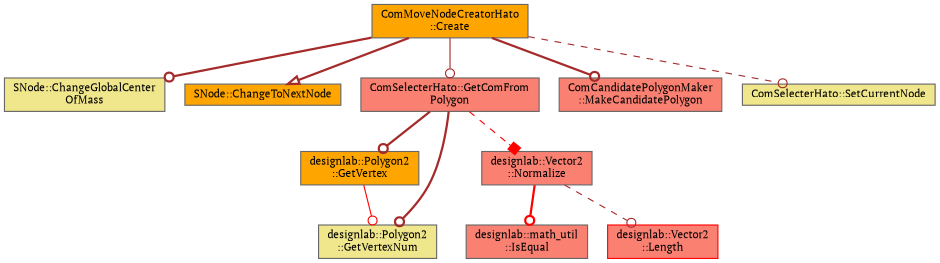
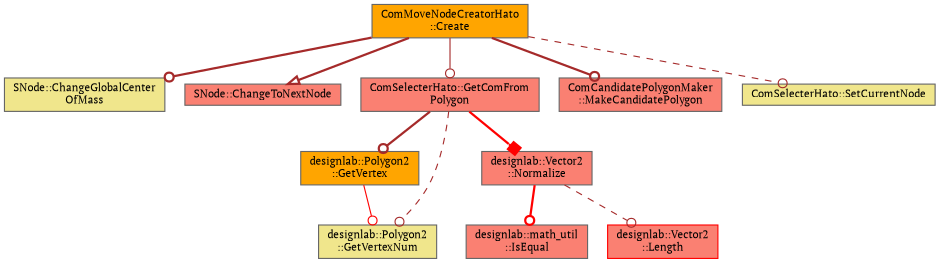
node "SNode::ChangeToNextNode": fillcolor orange -> salmon
edge "ComSelecterHato::GetComFrom Polygon" -> "designlab::Vector2 ::Normalize": style dashed -> bold
edge "ComSelecterHato::GetComFrom Polygon" -> "designlab::Polygon2 ::GetVertexNum": style bold -> dashed
